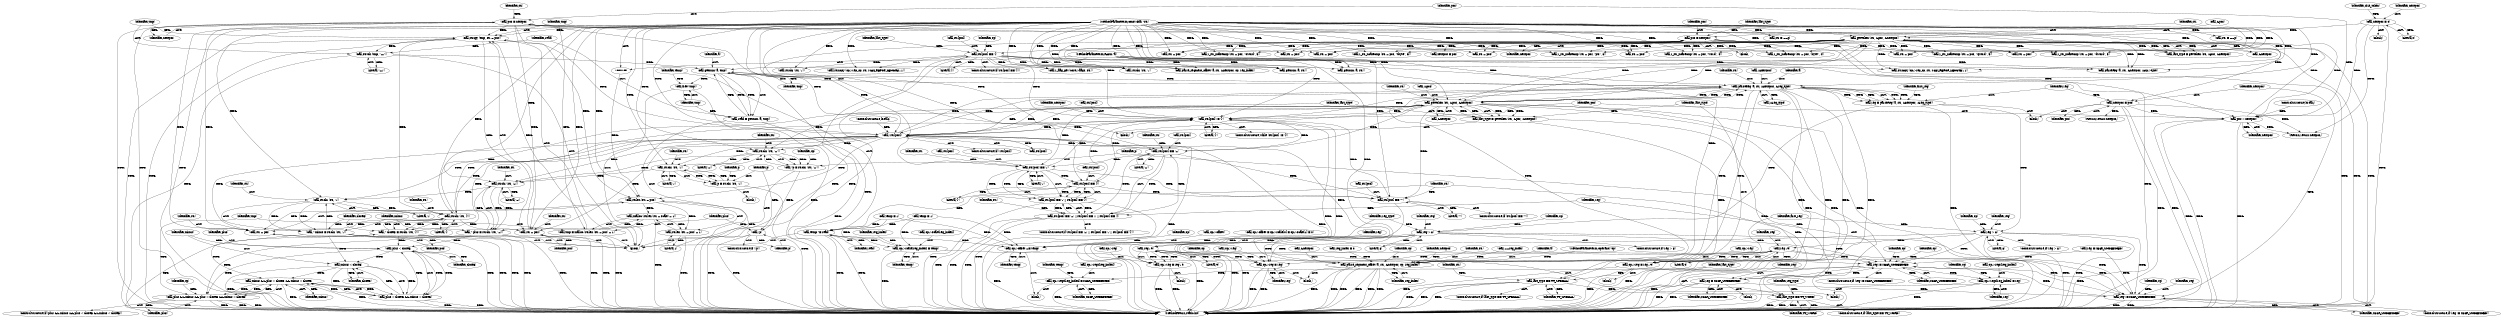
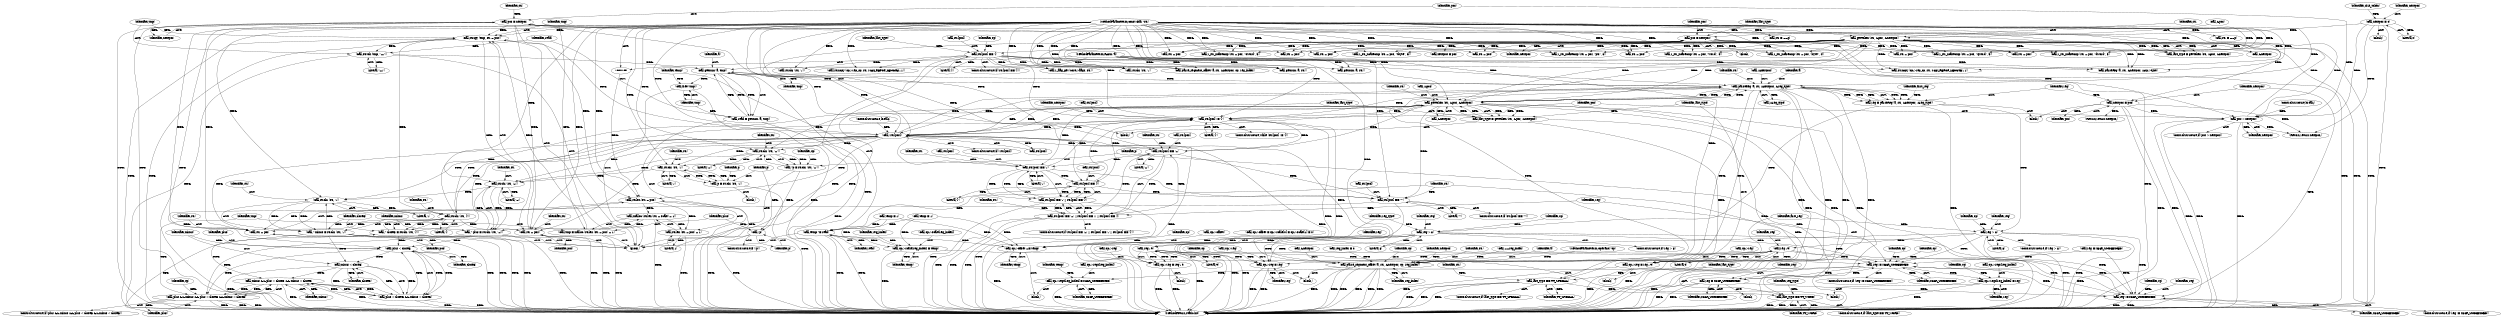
edge "(MethodParameterIn,const char *str)" -> "(Call,strchr (str, ']'))": removed, label "DDG:"
edge "(Call,str[pos] == '*')" -> "(Call,str[pos] != ']')": now "(Call,str[pos] == '*')" -> "(Call,plus < closeB)"
node "(ControlStructure,if (pos > nextpos))": added
